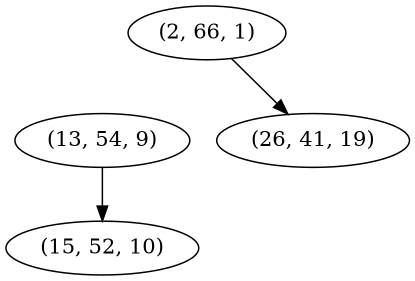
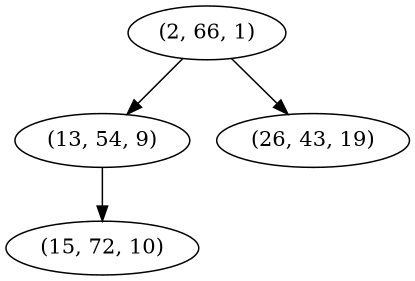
edge "(2, 66, 1)" -> "(13, 54, 9)": added
node "(26, 41, 19)": label "(26, 41, 19)" -> "(26, 43, 19)"
node "(15, 52, 10)": label "(15, 52, 10)" -> "(15, 72, 10)"
